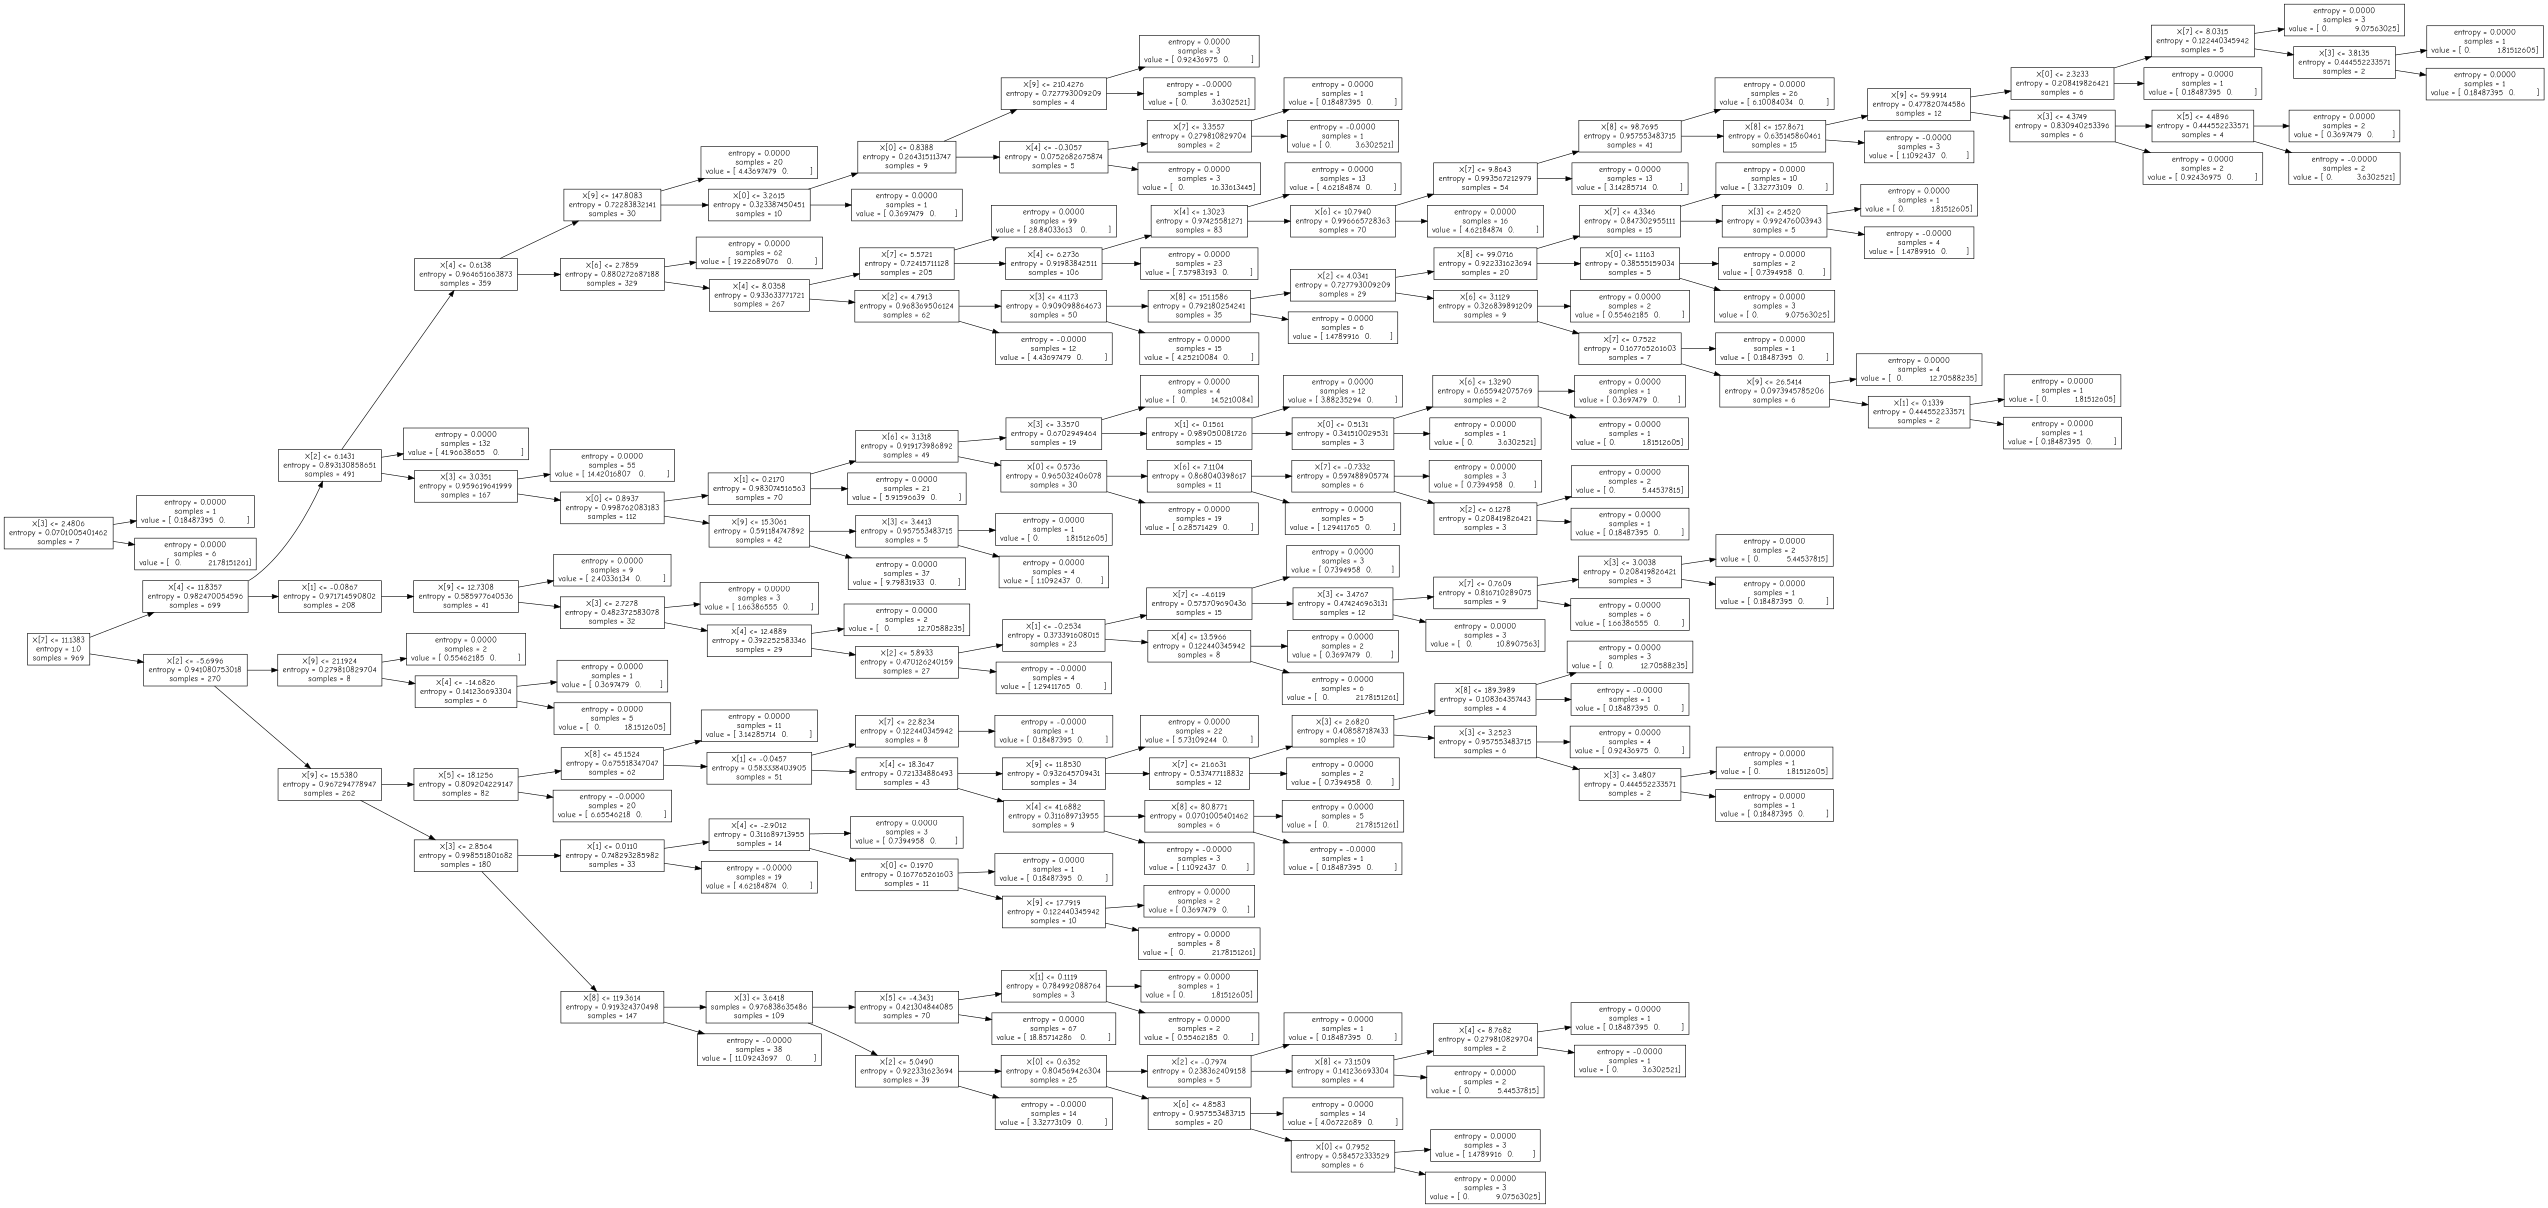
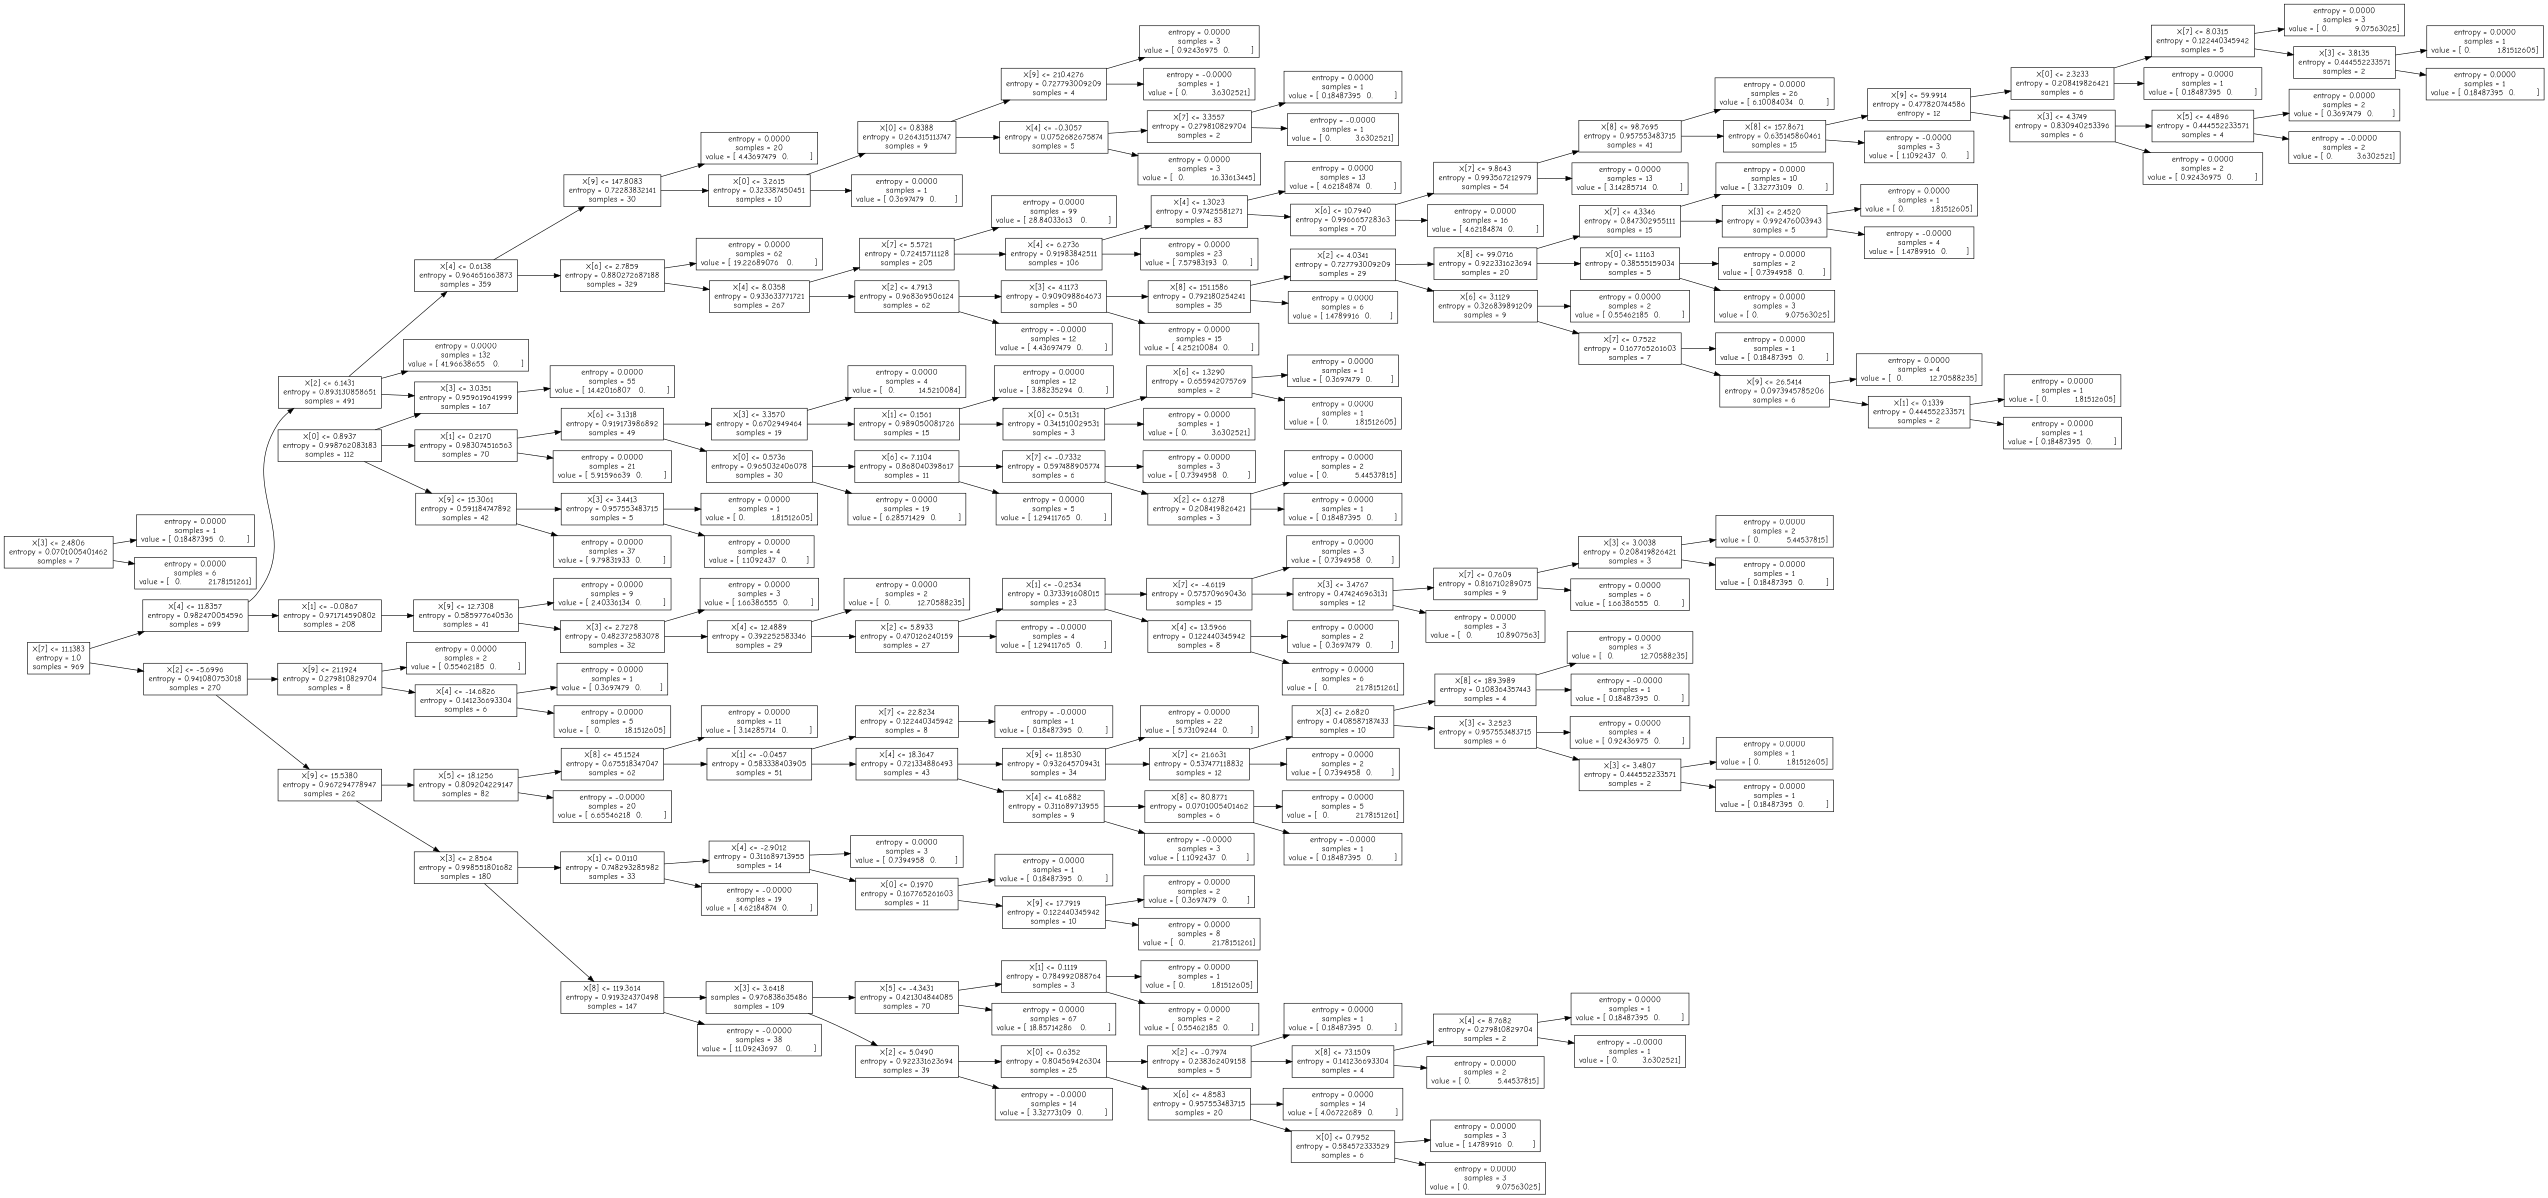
node "X[9] <= 59.9914 entropy = 0.477820744586 samples = 12": label "X[9] <= 59.9914 entropy = 0.477820744586 samples = 12" -> "X[9] <= 59.9914 entropy = 0.477820744586 entropy = 12"
edge "X[3] <= 3.0351 entropy = 0.959619641999 samples = 167" -> "X[0] <= 0.8937 entropy = 0.998762083183 samples = 112": reversed
